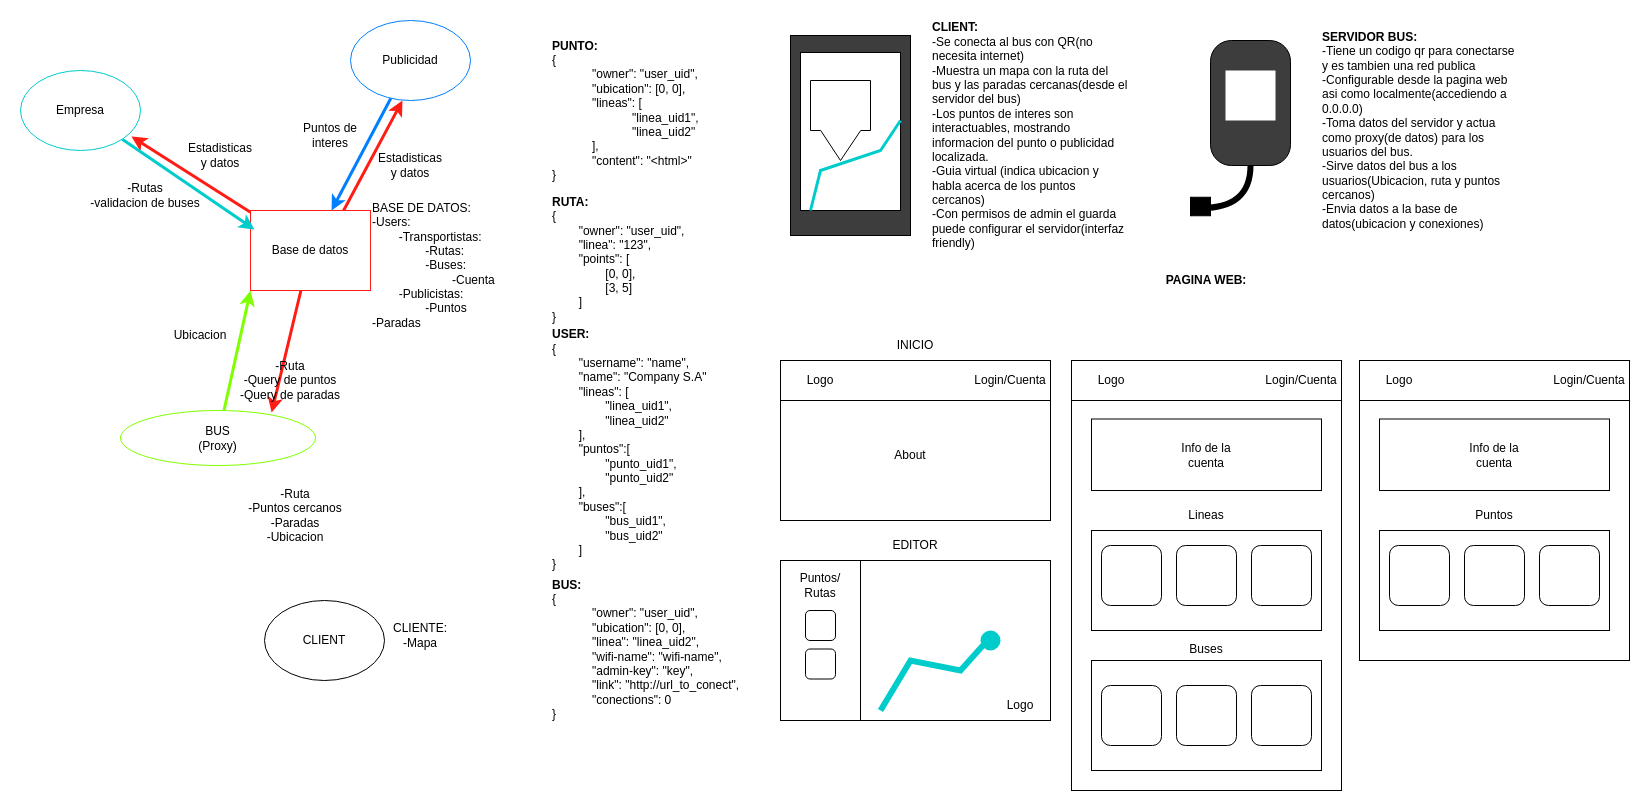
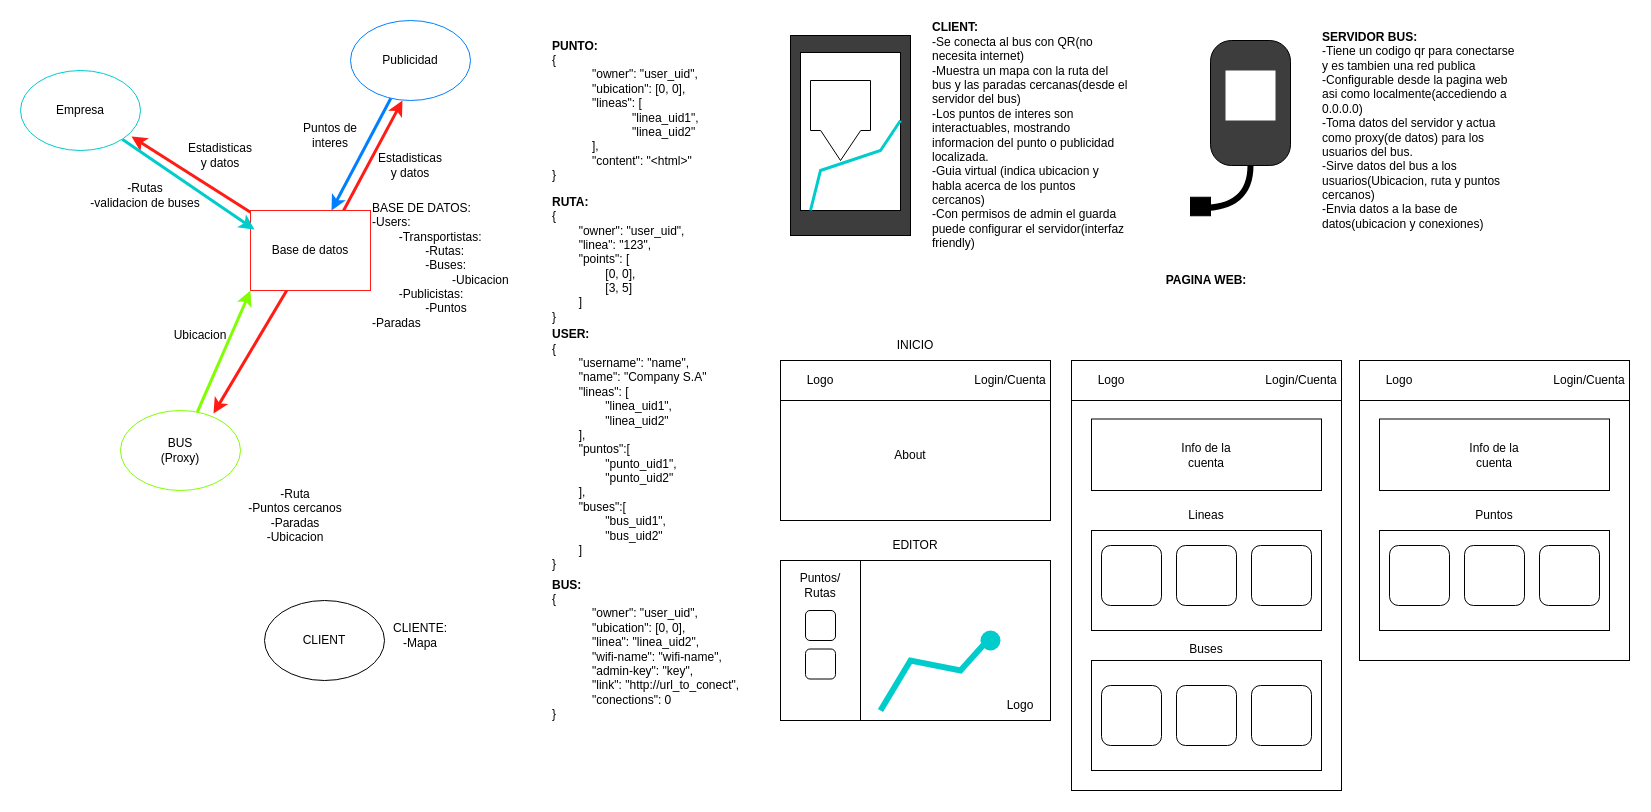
node "BASE DE DATOS: -Users: -Transportistas: -Rutas: -Buses: -Cuenta -Publicistas: -Puntos -Paradas": label "BASE DE DATOS: -Users: -Transportistas: -Rutas: -Buses: -Cuenta -Publicistas: -Puntos -Paradas" -> "BASE DE DATOS: -Users: -Transportistas: -Rutas: -Buses: -Ubicacion -Publicistas: -Puntos -Paradas"
node "-Ruta -Query de puntos -Query de paradas": removed
node "BUS (Proxy)": size 195x55 -> 120x80
